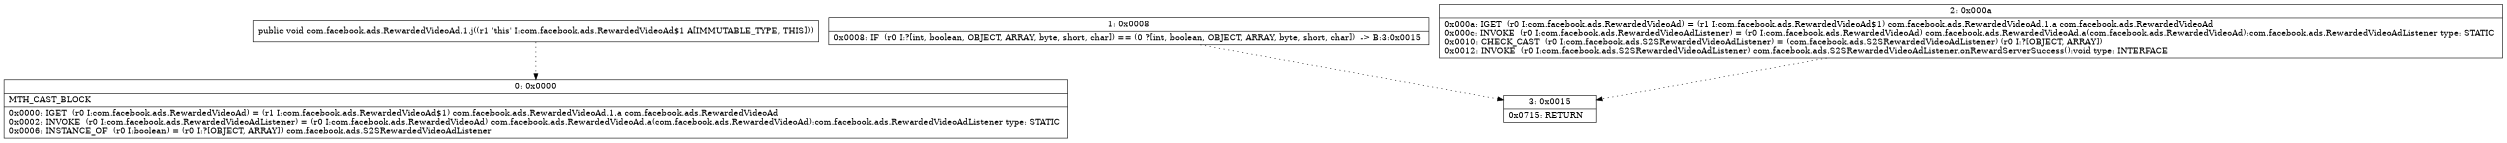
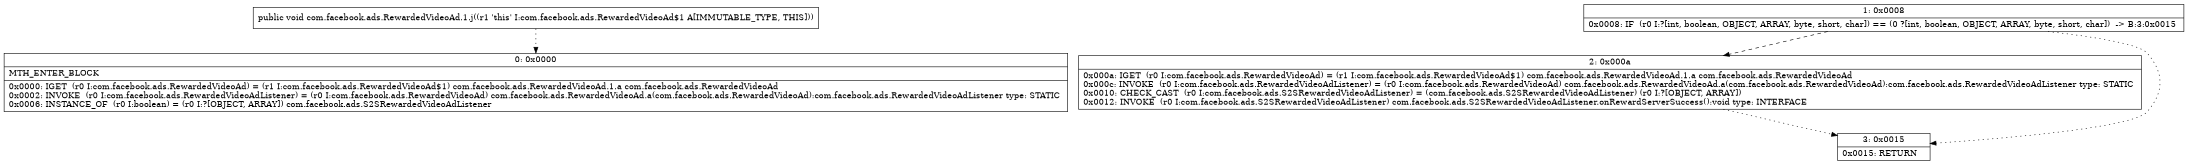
edge "1: 0x0008" -> "2: 0x000a": added
node "0: 0x0000": text "MTH_CAST_BLOCK" -> "MTH_ENTER_BLOCK"
node "3: 0x0015": text "0x0715: RETURN" -> "0x0015: RETURN"
